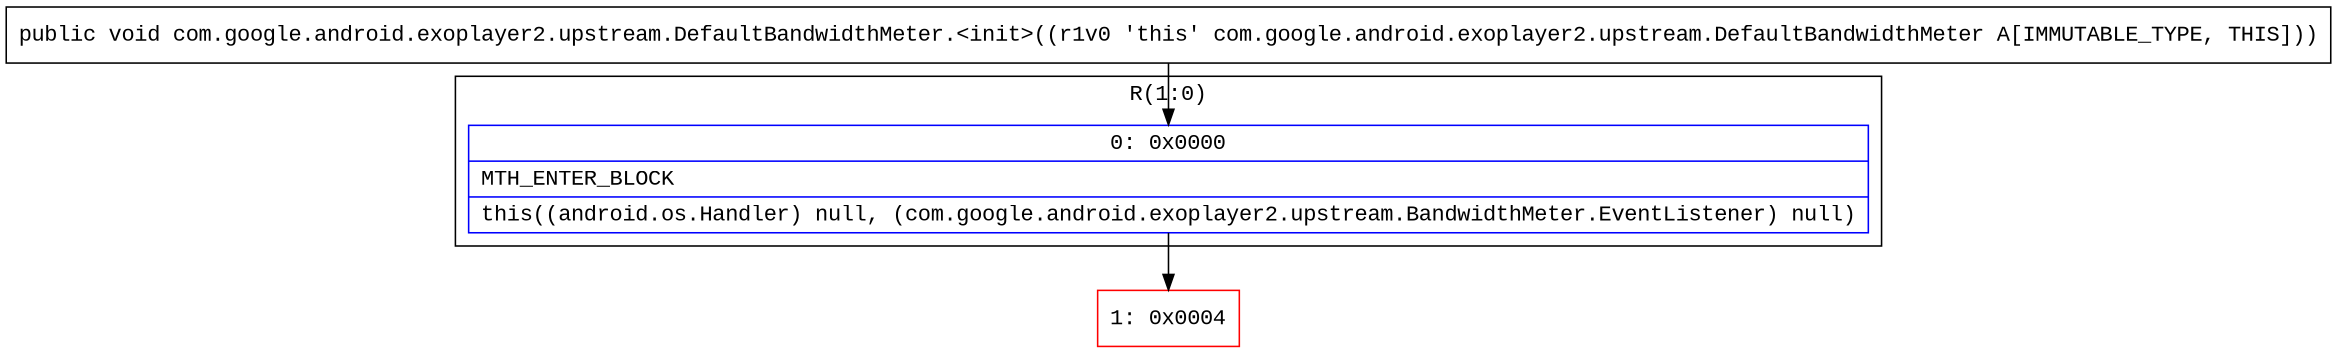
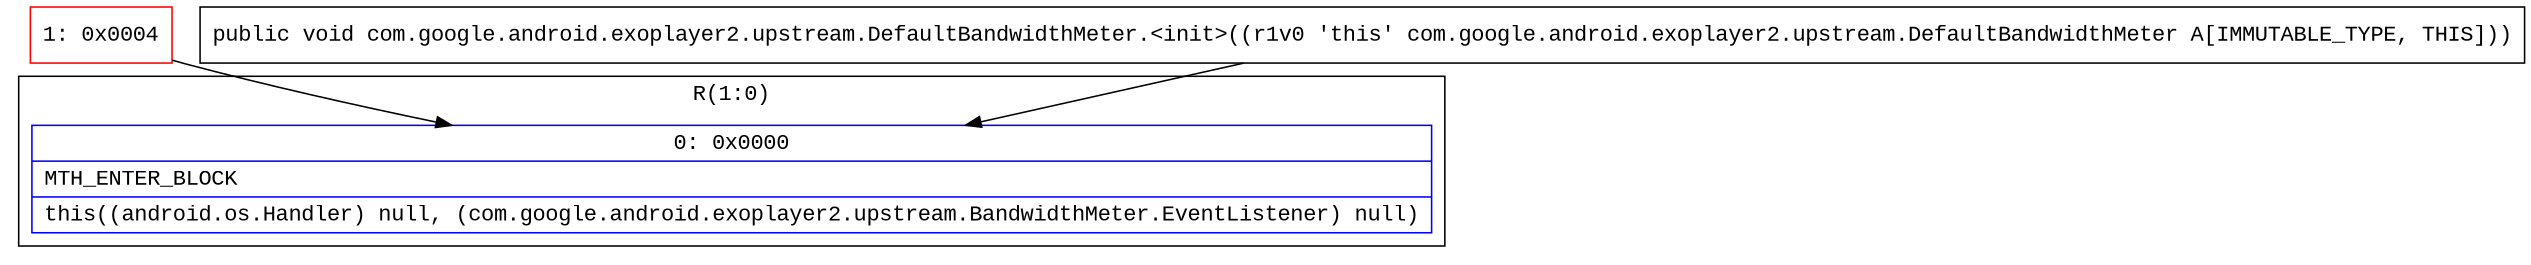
edge "0: 0x0000" -> "1: 0x0004": reversed
